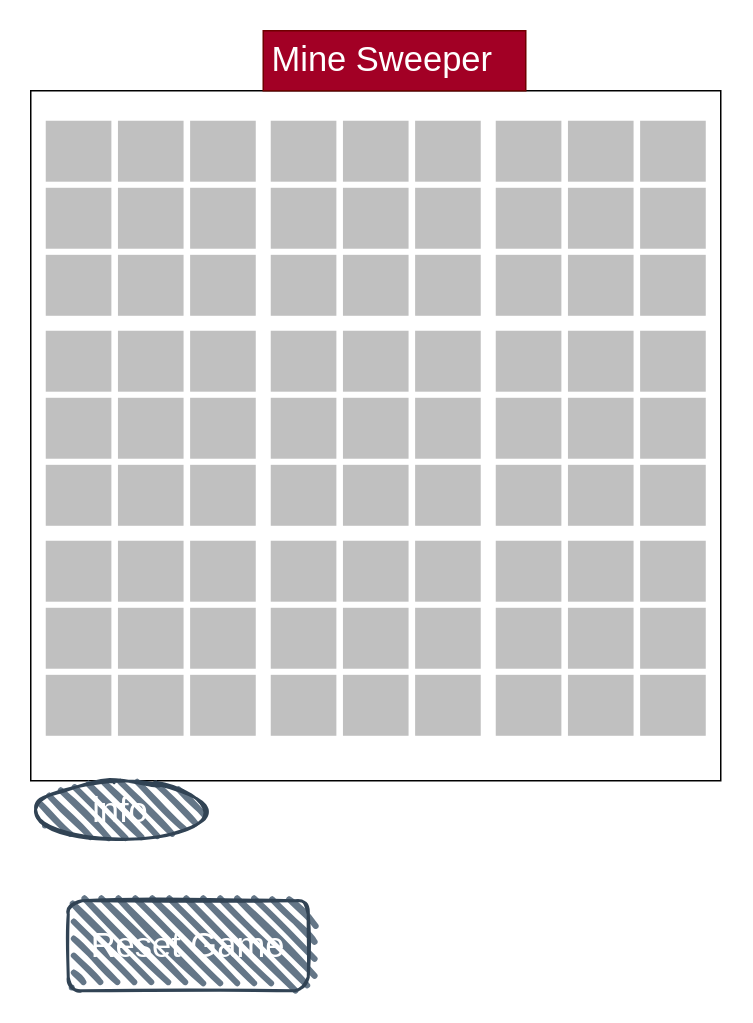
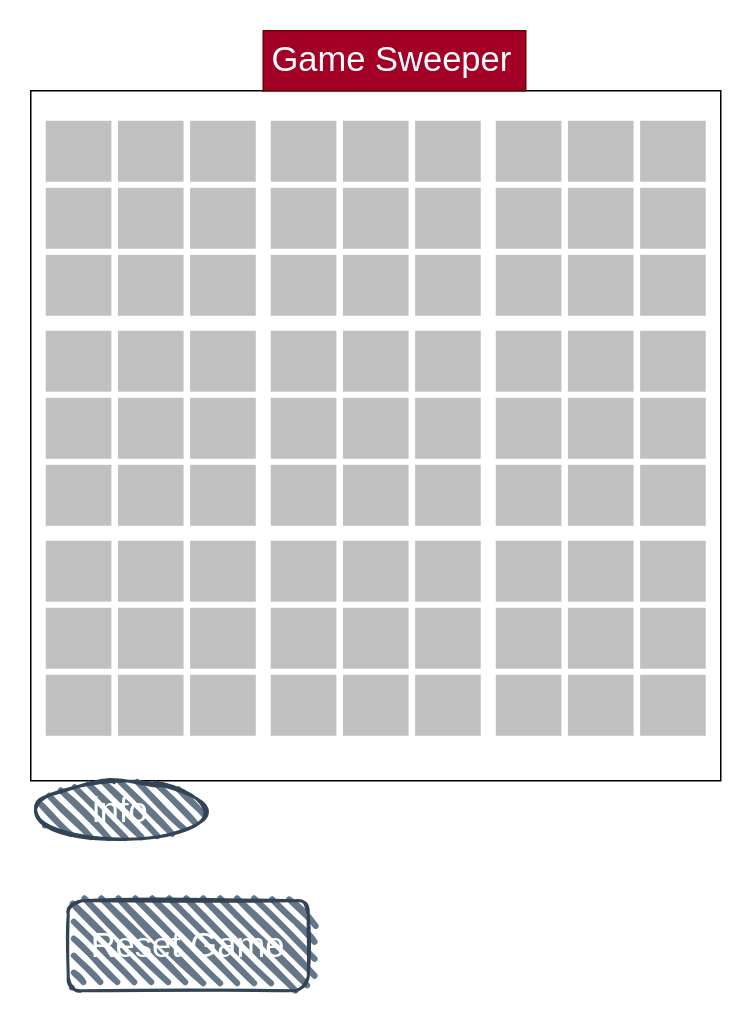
node "Mine Sweeper": label "Mine Sweeper" -> "Game Sweeper"
